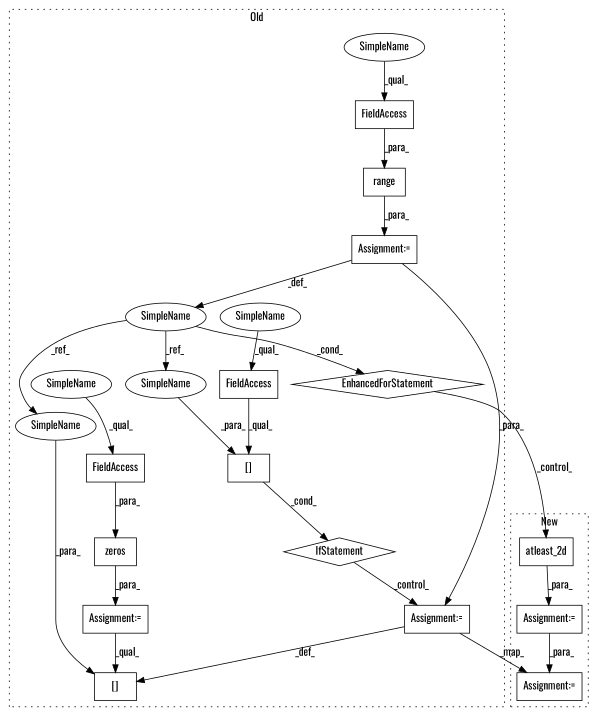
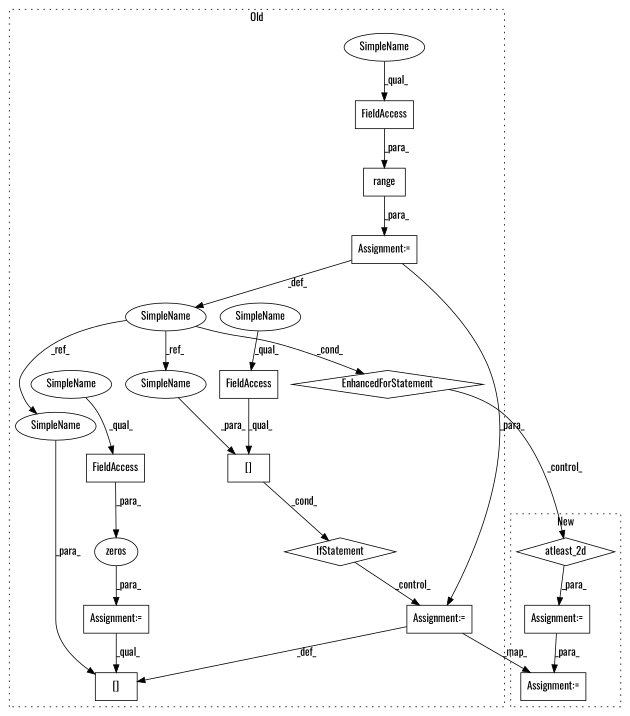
node "zeros": shape box -> ellipse
node "atleast_2d": shape box -> diamond
